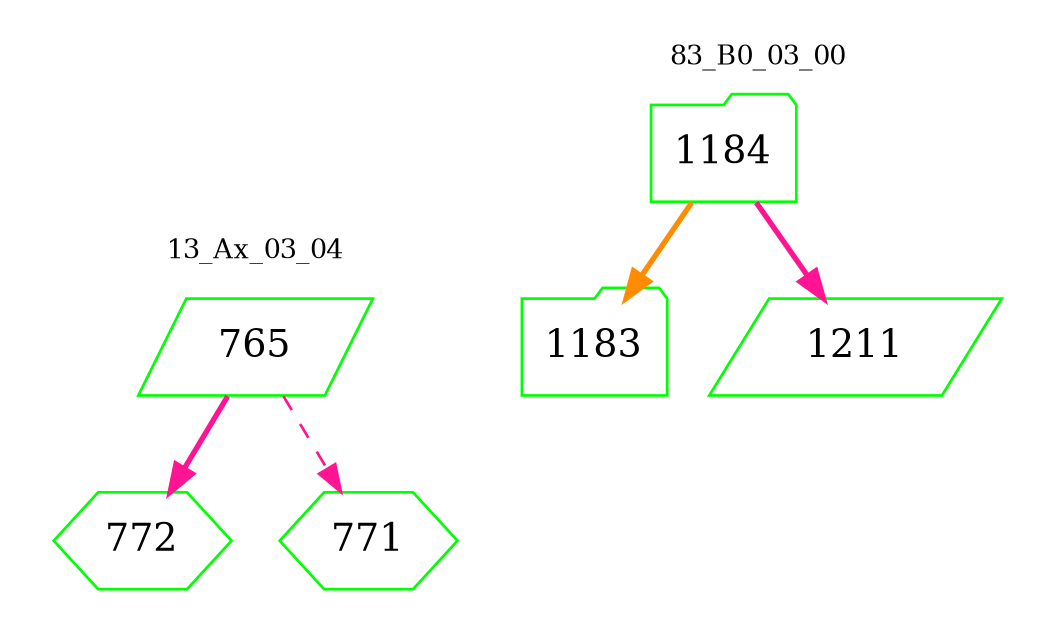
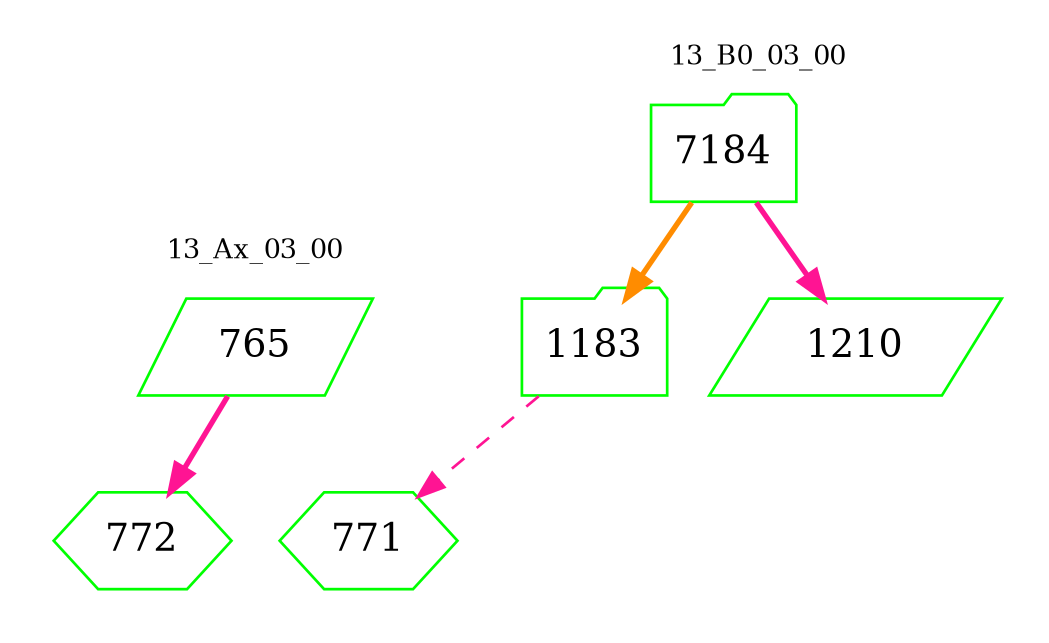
cluster "83_B0_03_00": label "83_B0_03_00" -> "13_B0_03_00"
node "1184": label "1184" -> "7184"
cluster "13_Ax_03_04": label "13_Ax_03_04" -> "13_Ax_03_00"
node "1211": label "1211" -> "1210"
edge "765" -> "771": now "1183" -> "771"
